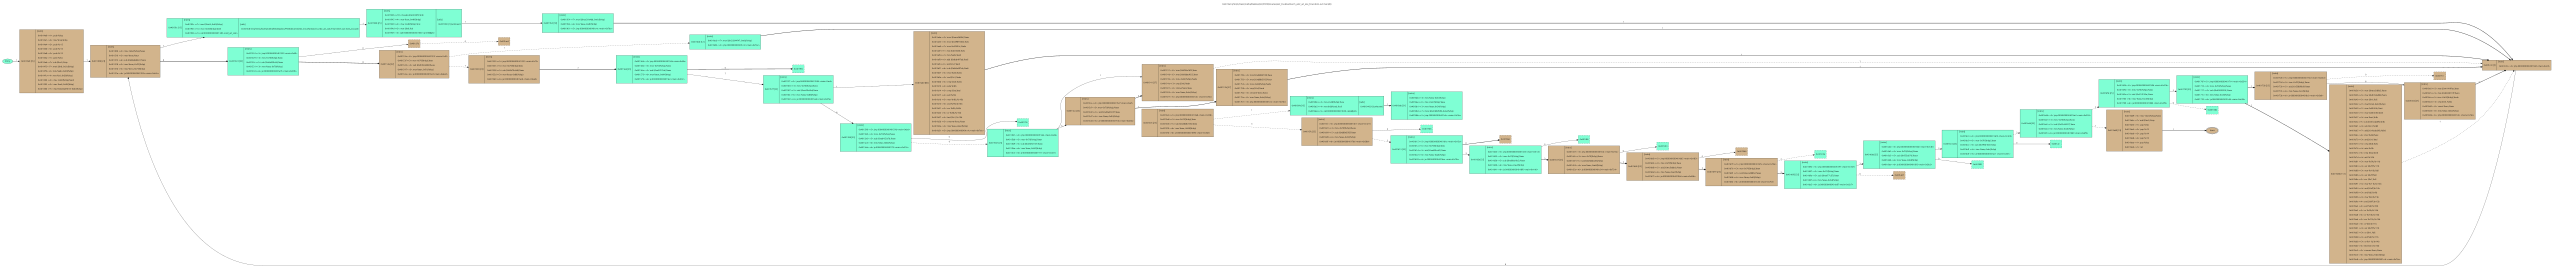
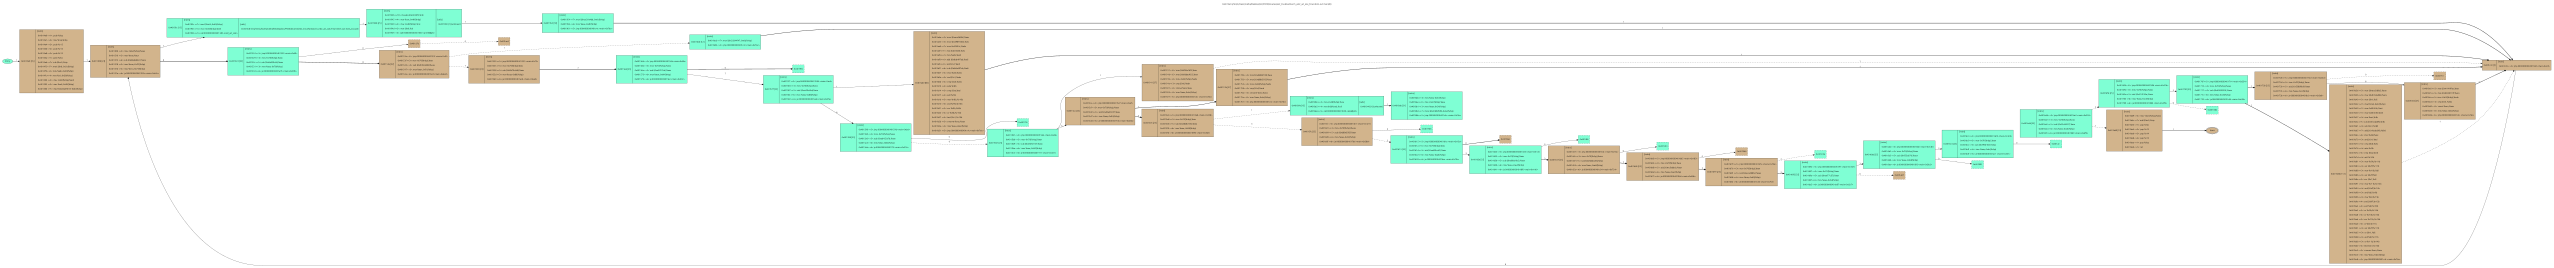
edge "0x4015ca [25]" -> "0x401911 [27]": now "0x4015ca [25]" -> "0x4015e3 [25]"
edge "0x4016c4 [25]" -> "0x4016dd [25]": removed, label "3"
